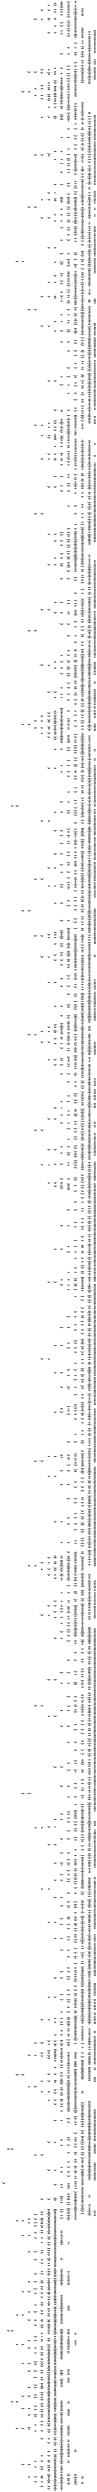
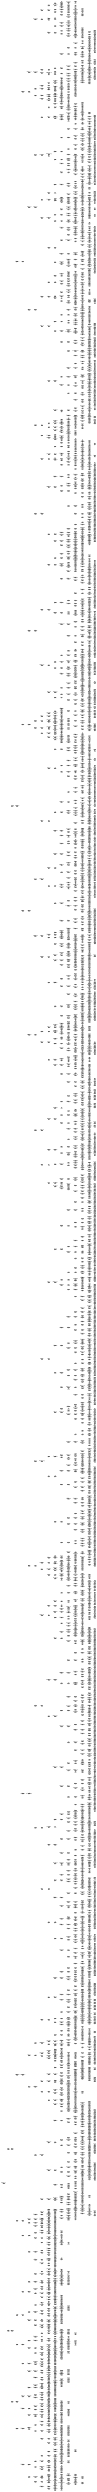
node "mse = 22507775.8 samples = 76 value = 11600.5": added
node "mse = 100371588.0 samples = 9 value = 42248.6": added
